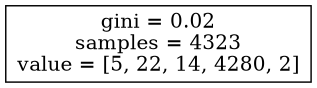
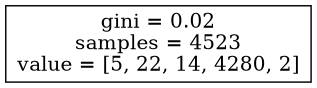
node "gini = 0.02 samples = 4323 value = [5, 22, 14, 4280, 2]": label "gini = 0.02 samples = 4323 value = [5, 22, 14, 4280, 2]" -> "gini = 0.02 samples = 4523 value = [5, 22, 14, 4280, 2]"
